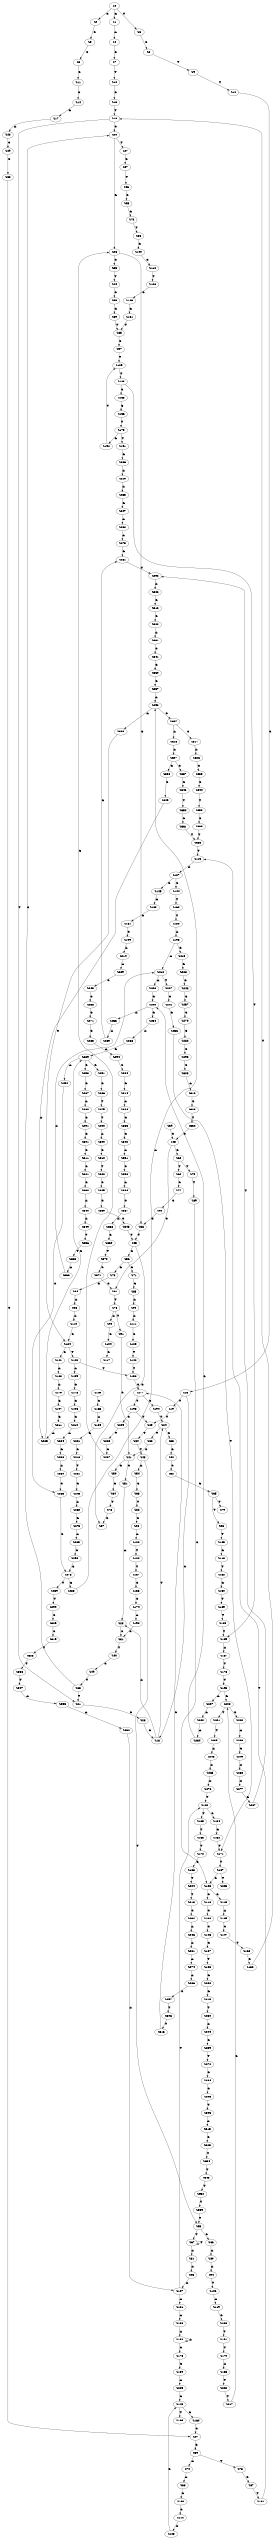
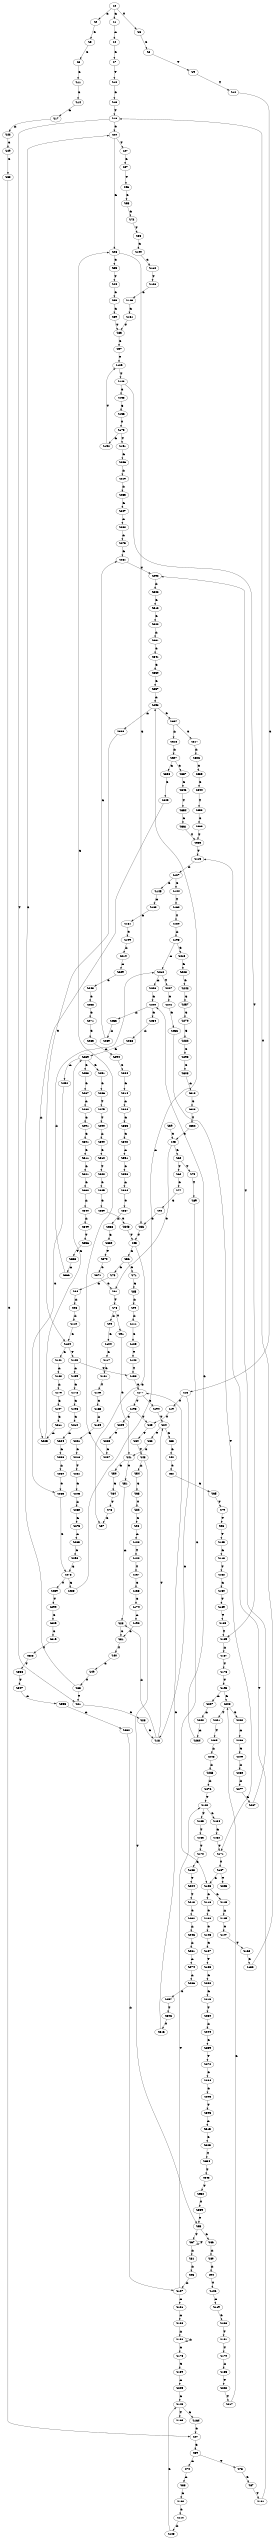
node "S131": added
edge "S65" -> "S93": now "S79" -> "S93"
